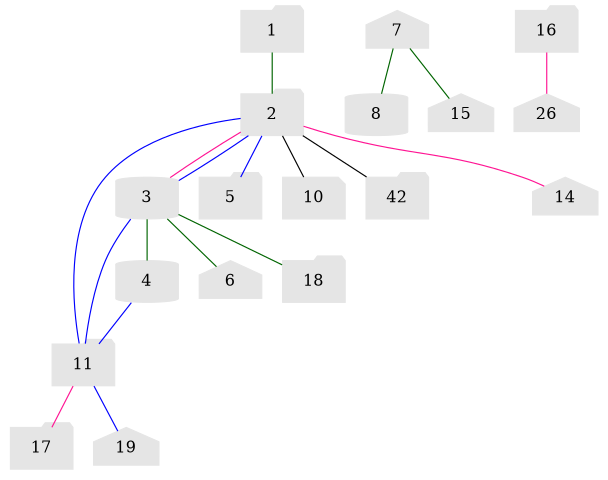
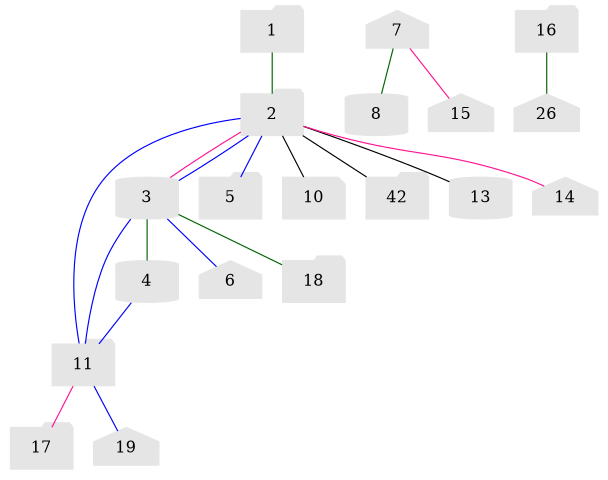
edge "16" -- "26": color deeppink -> darkgreen
edge "7" -- "15": color darkgreen -> deeppink
node "13": added
edge "3" -- "6": color darkgreen -> blue
